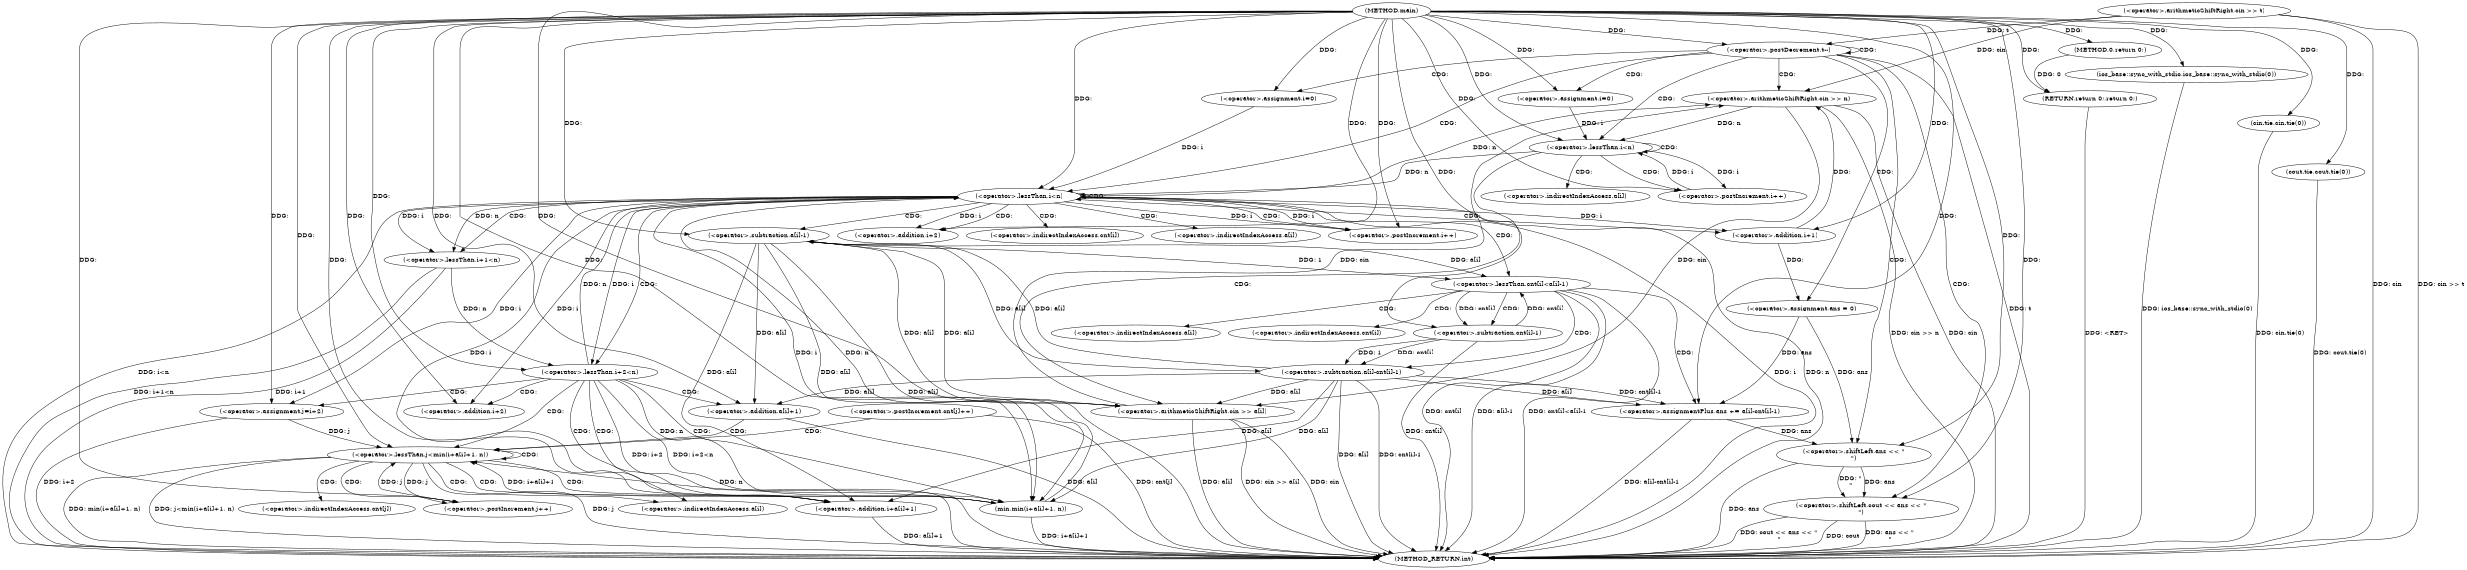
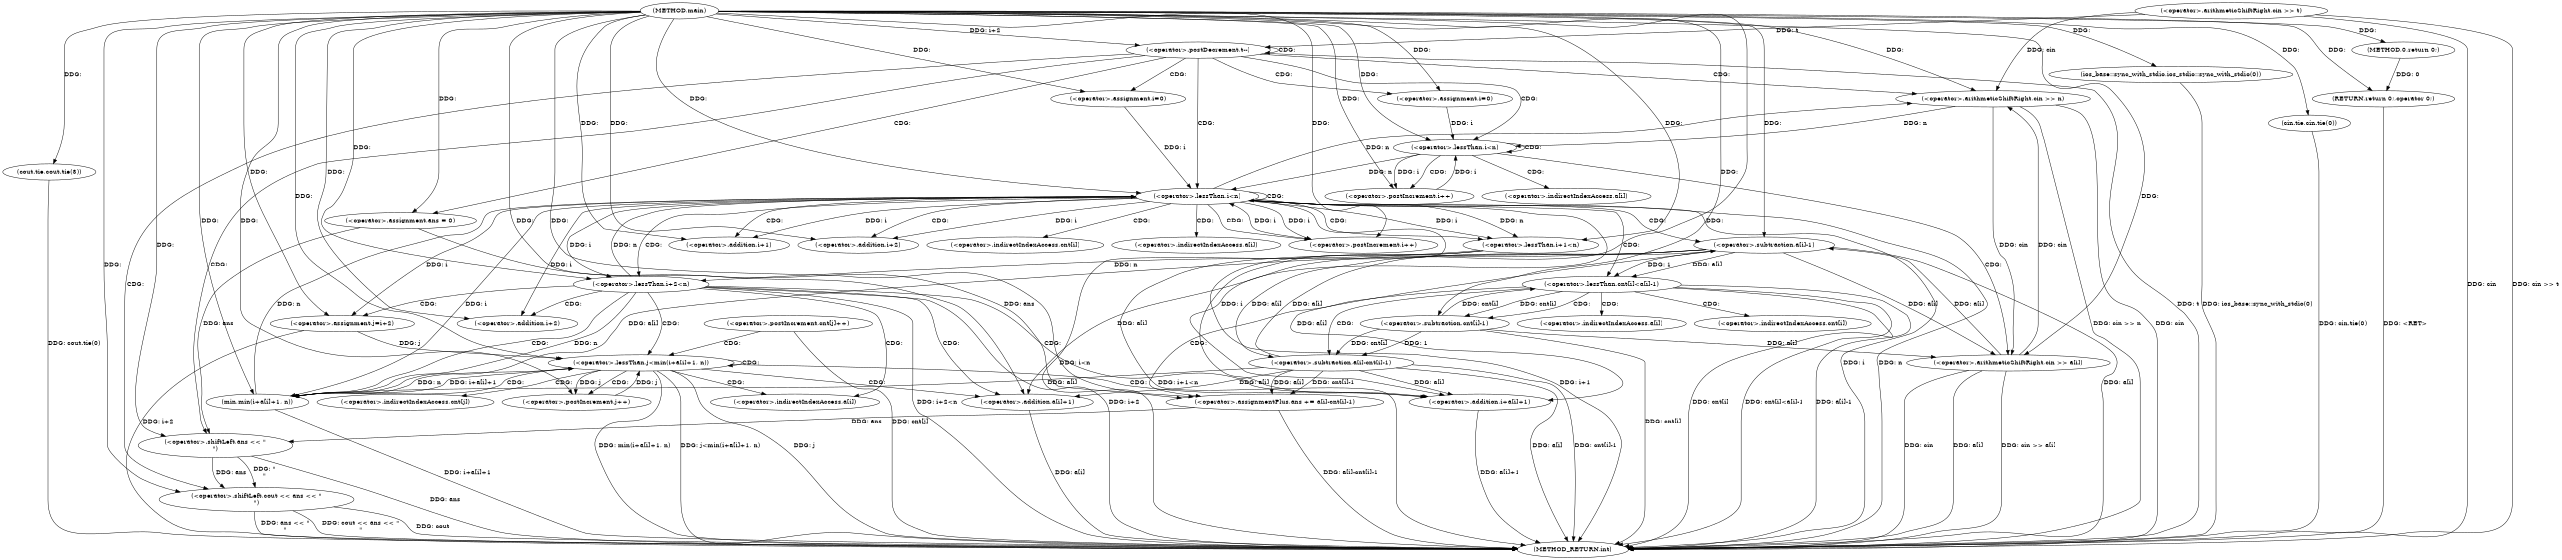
edge "(METHOD,main)" -> "(<operator>.lessThan,i+1<n)": added, label "DDG:"
edge "(METHOD,main)" -> "(<operator>.postDecrement,t--)": label "DDG: " -> "DDG: i+2"
node "(ios_base::sync_with_stdio,ios_base::sync_with_stdio(0))": label "(ios_base::sync_with_stdio,ios_base::sync_with_stdio(0))" -> "(ios_base::sync_with_stdio,ios_stdio::sync_with_stdio(0))"
node "(RETURN,return 0;,return 0;)": label "(RETURN,return 0;,return 0;)" -> "(RETURN,return 0;,operator 0;)"
node "(cout.tie,cout.tie(0))": label "(cout.tie,cout.tie(0))" -> "(cout.tie,cout.tie(3))"
edge "(<operator>.addition,i+1)" -> "(<operator>.arithmeticShiftRight,cin >> n)": now "(METHOD,main)" -> "(<operator>.arithmeticShiftRight,cin >> n)"
edge "(<operator>.addition,i+1)" -> "(<operator>.assignment,ans = 0)": now "(METHOD,main)" -> "(<operator>.assignment,ans = 0)"
edge "(<operator>.subtraction,a[i]-cnt[i]-1)" -> "(<operator>.arithmeticShiftRight,cin >> a[i])": now "(<operator>.subtraction,cnt[i]-1)" -> "(<operator>.arithmeticShiftRight,cin >> a[i])"
edge "(<operator>.addition,a[i]+1)" -> "(<operator>.lessThan,j<min(i+a[i]+1, n))": reversed
